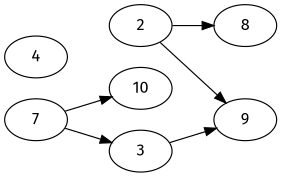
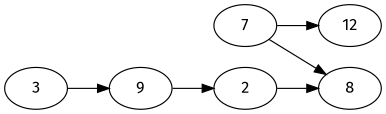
node "4": removed
edge "2" -> "9": reversed
node "10": label "10" -> "12"
edge "7" -> "3": now "7" -> "8"
